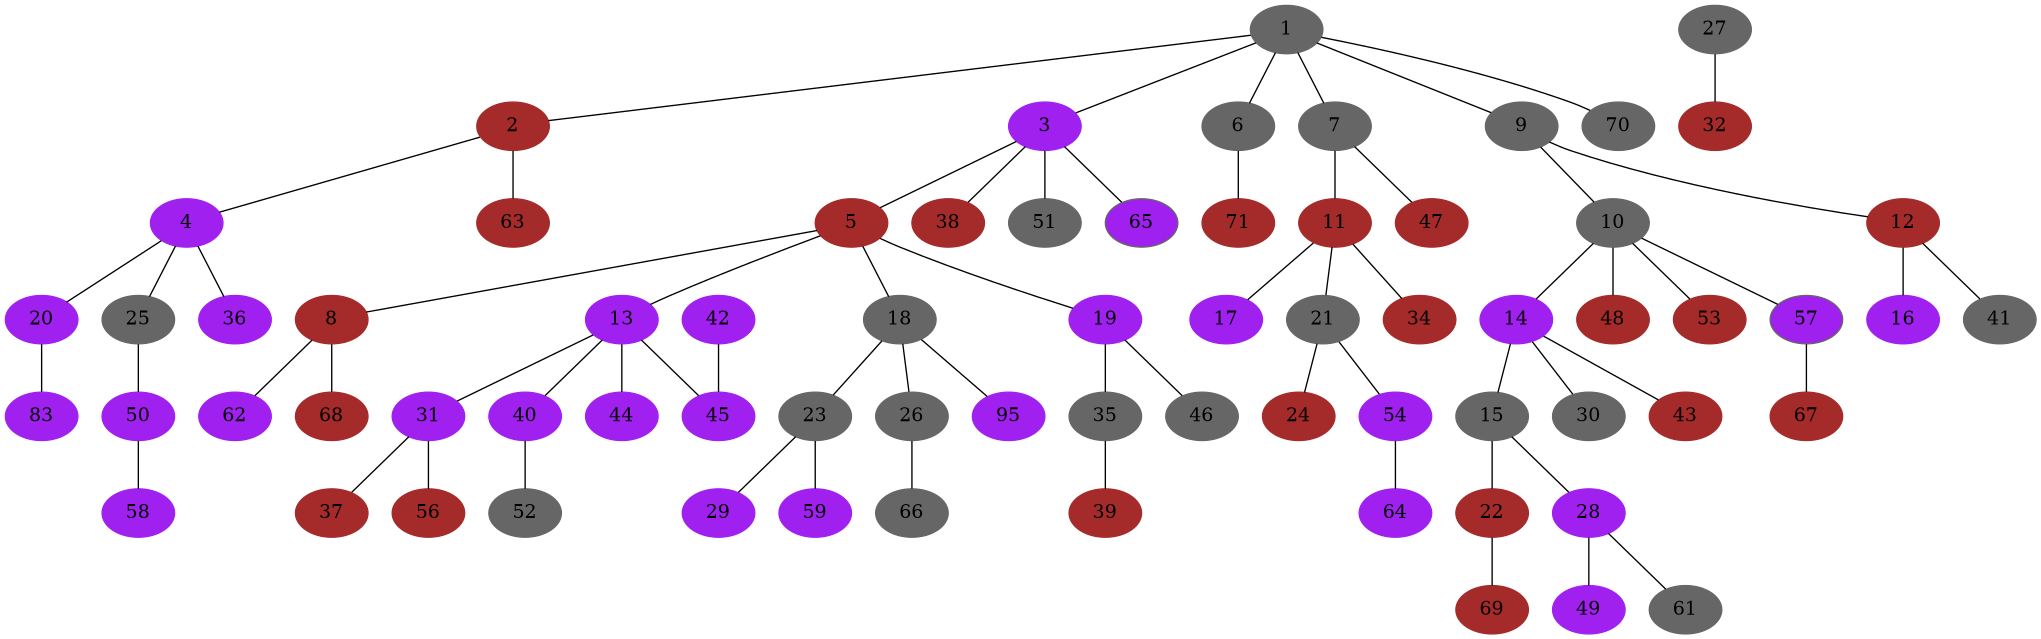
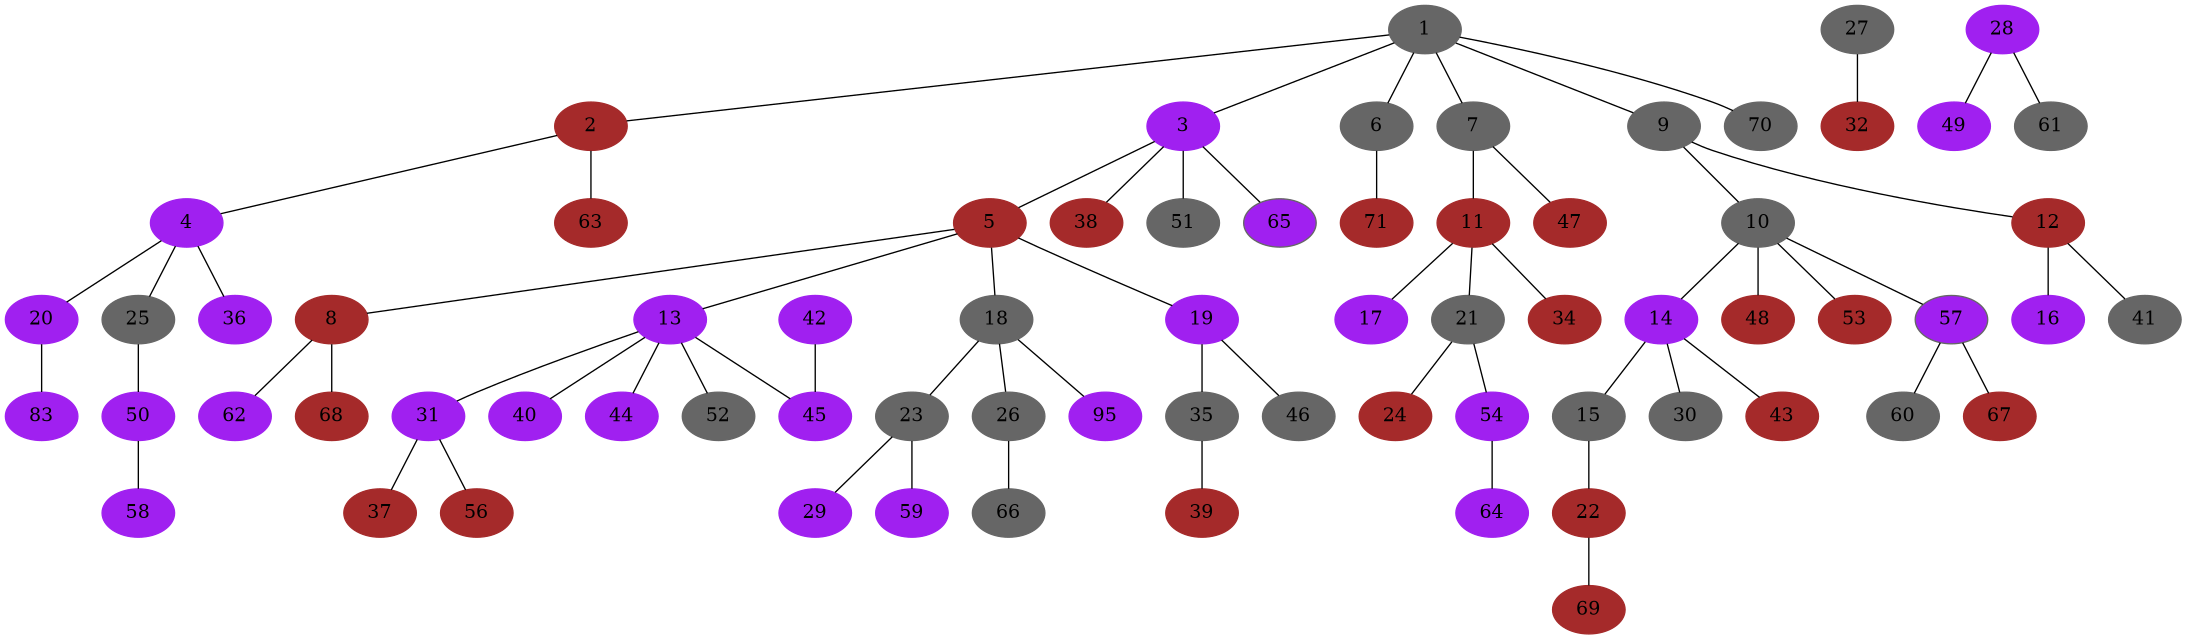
node "60": added
edge "40" -- "52": now "13" -- "52"
edge "15" -- "28": removed
